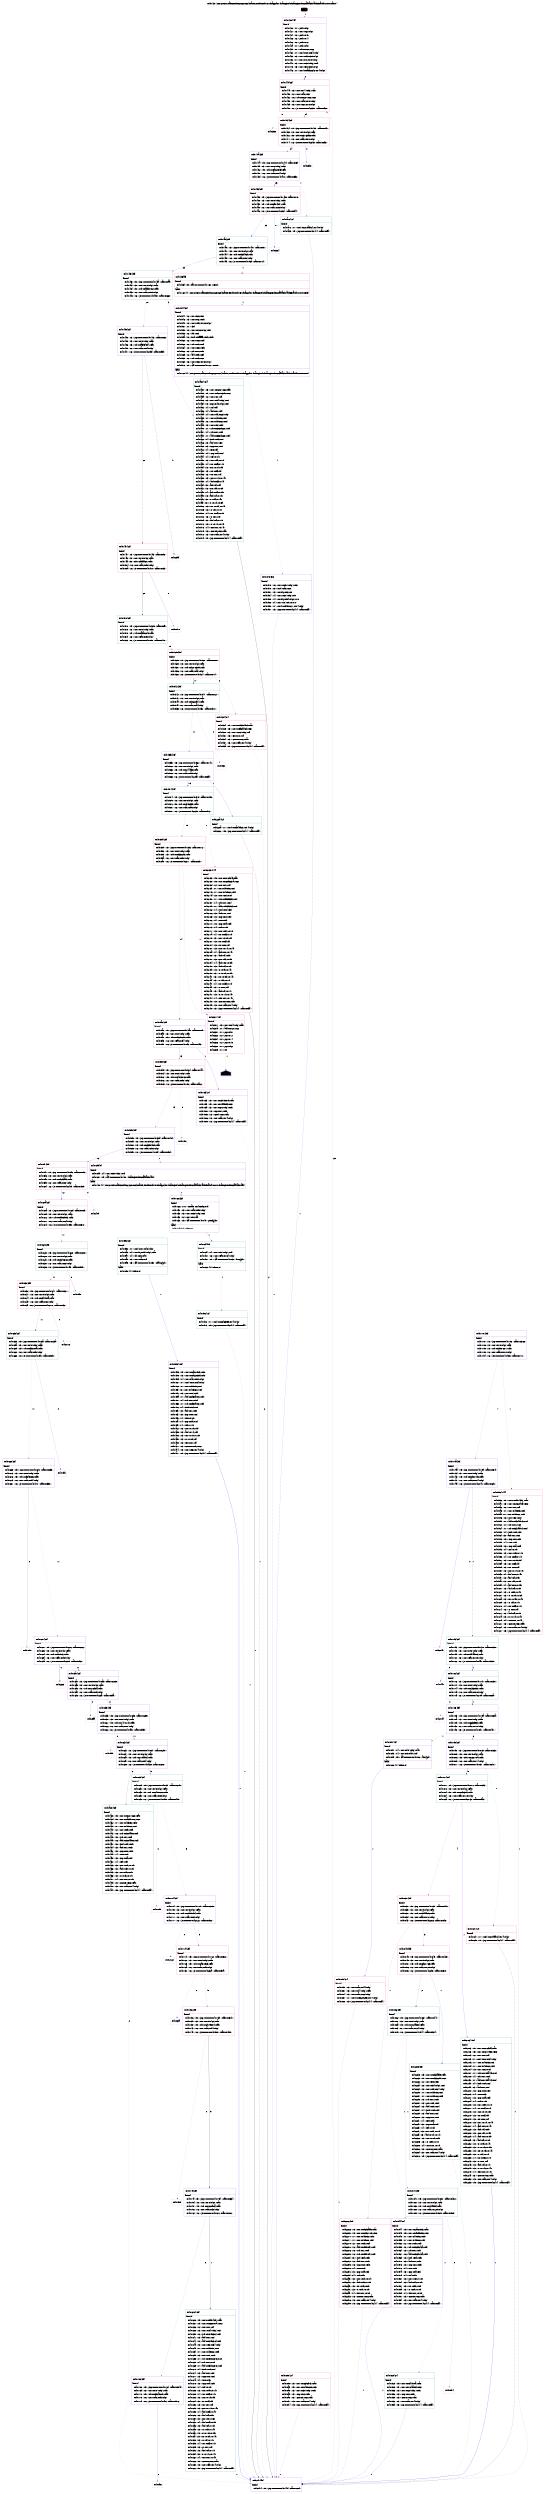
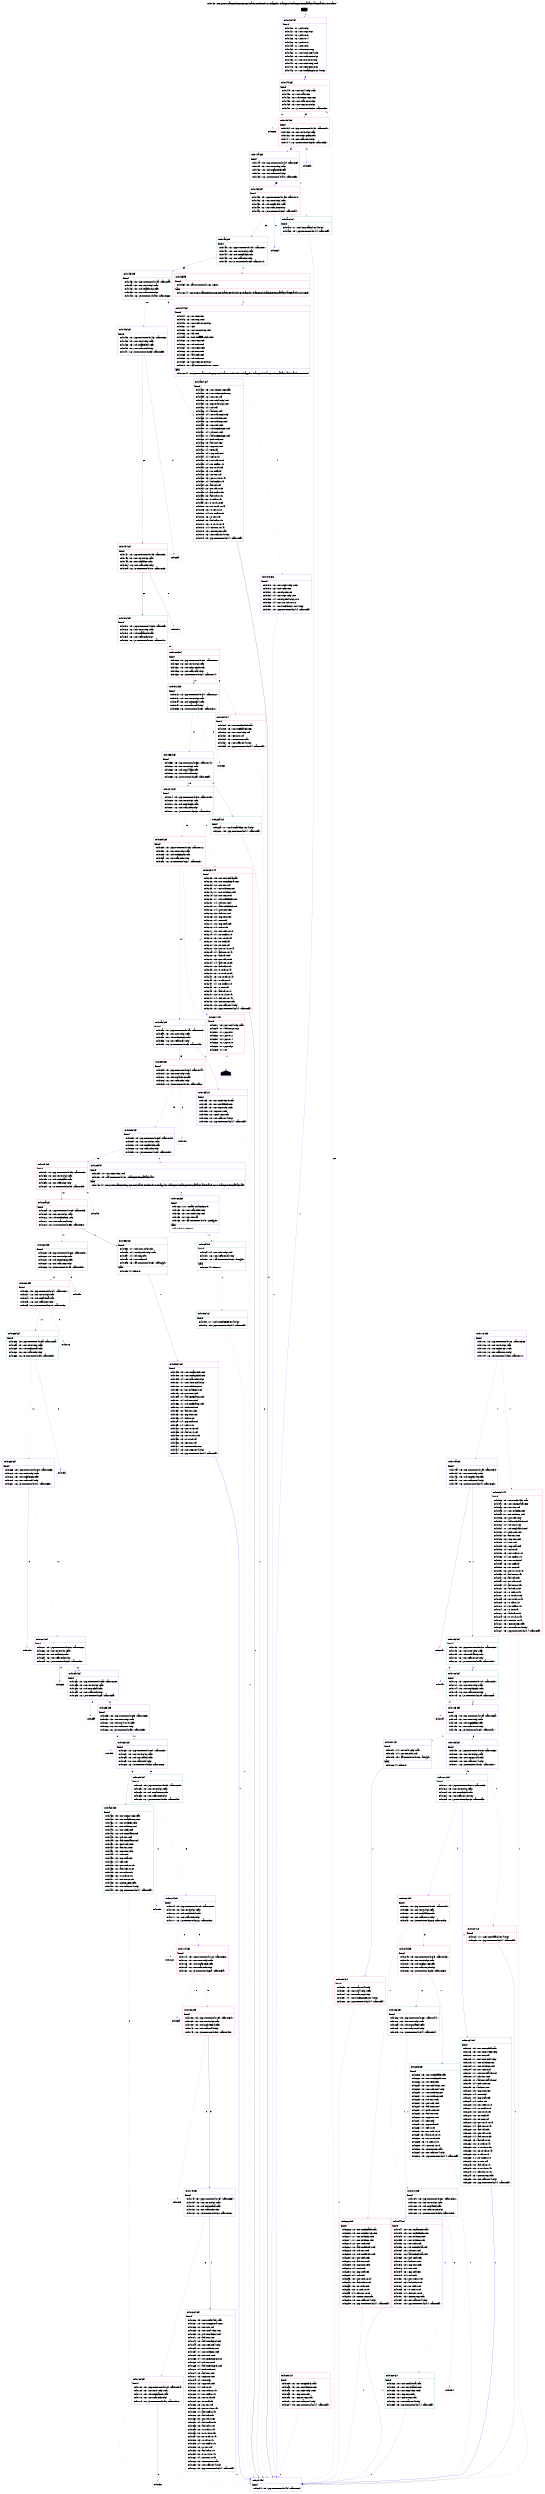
edge "0x40160a [25]" -> "0x40199c [23]": added, label "1"
